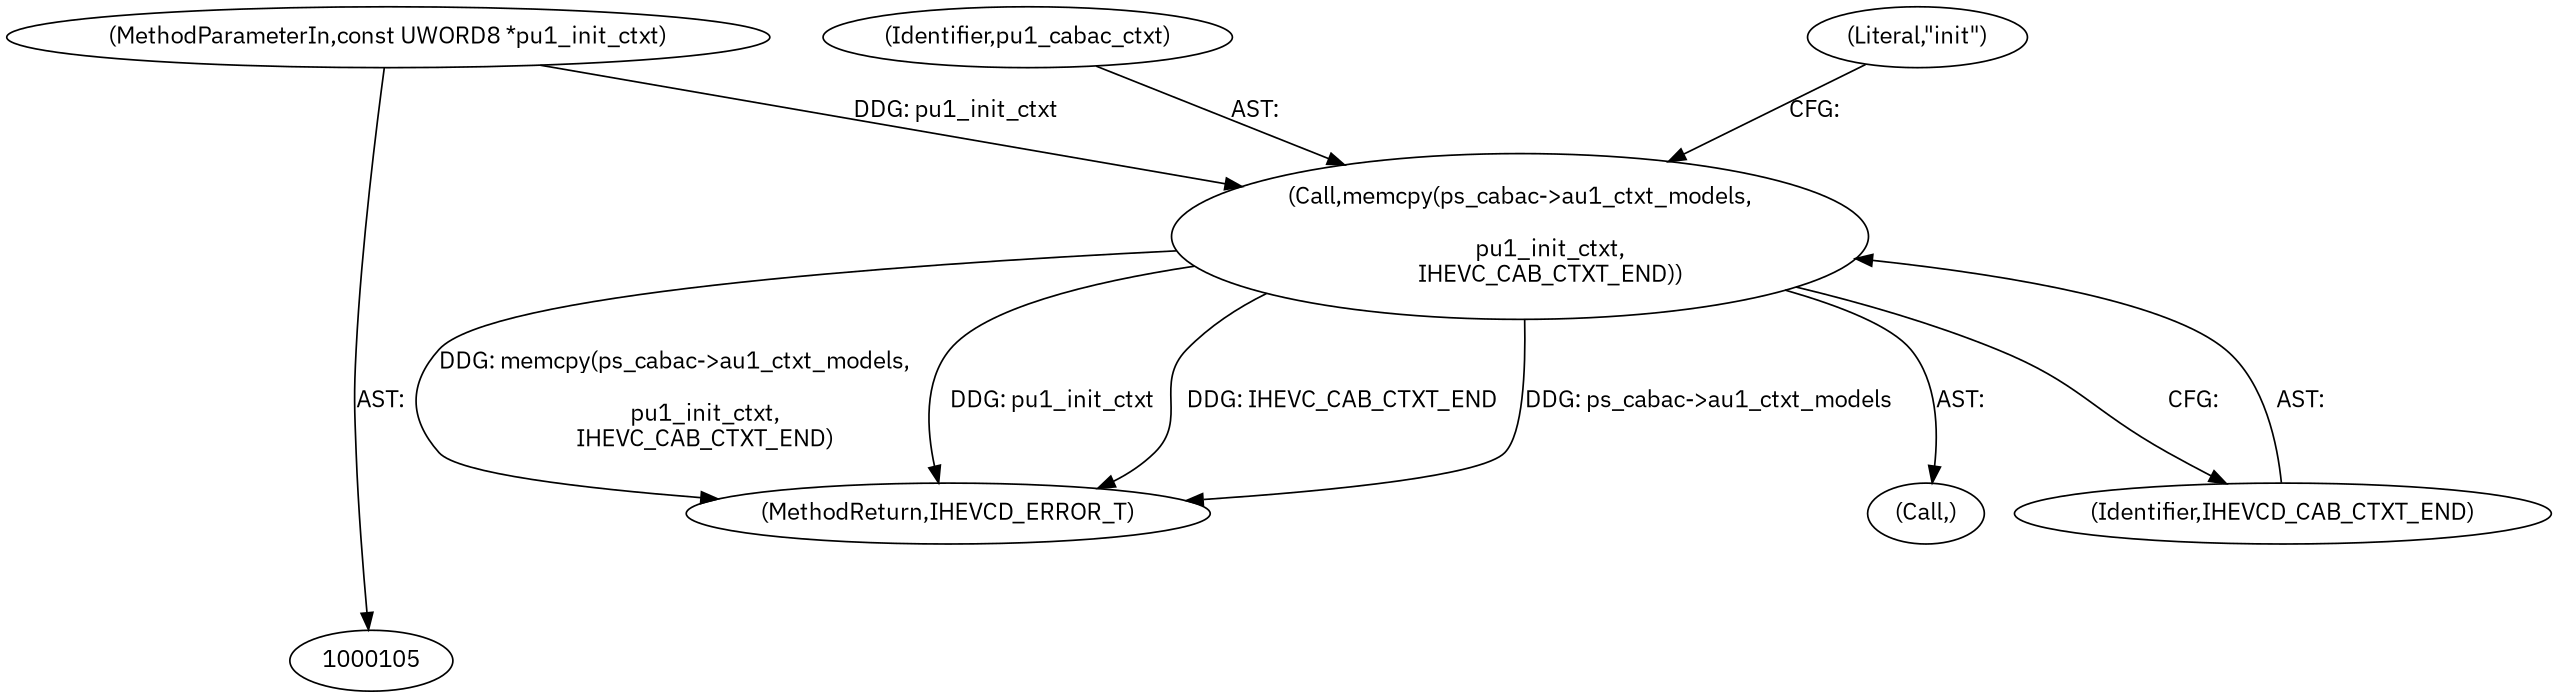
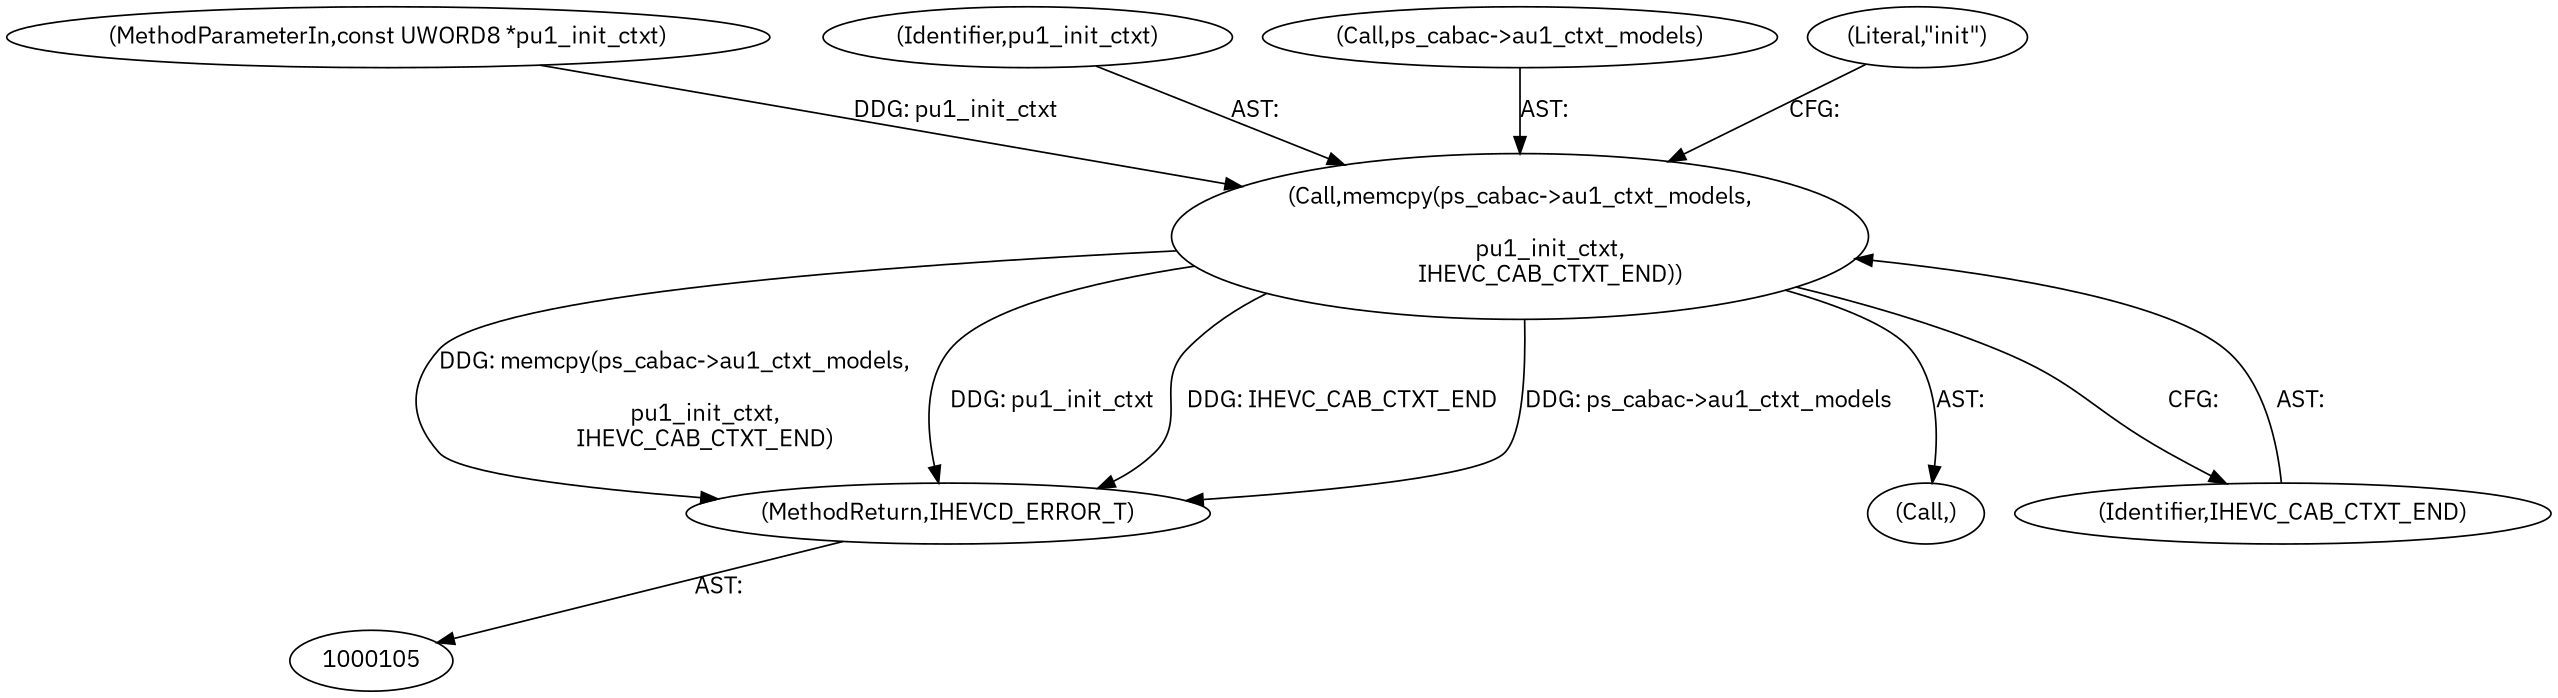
node "(Identifier,pu1_cabac_ctxt)": label "(Identifier,pu1_cabac_ctxt)" -> "(Identifier,pu1_init_ctxt)"
node "(Call,ps_cabac->au1_ctxt_models)": added
edge "(MethodParameterIn,const UWORD8 *pu1_init_ctxt)" -> "1000105": now "(MethodReturn,IHEVCD_ERROR_T)" -> "1000105"
node "(Identifier,IHEVCD_CAB_CTXT_END)": label "(Identifier,IHEVCD_CAB_CTXT_END)" -> "(Identifier,IHEVC_CAB_CTXT_END)"
